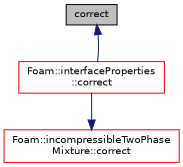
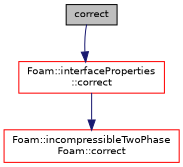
edge "Foam::interfaceProperties ::correct" -> "correct": reversed
node "Foam::incompressibleTwoPhase Mixture::correct": label "Foam::incompressibleTwoPhase Mixture::correct" -> "Foam::incompressibleTwoPhase Foam::correct"
